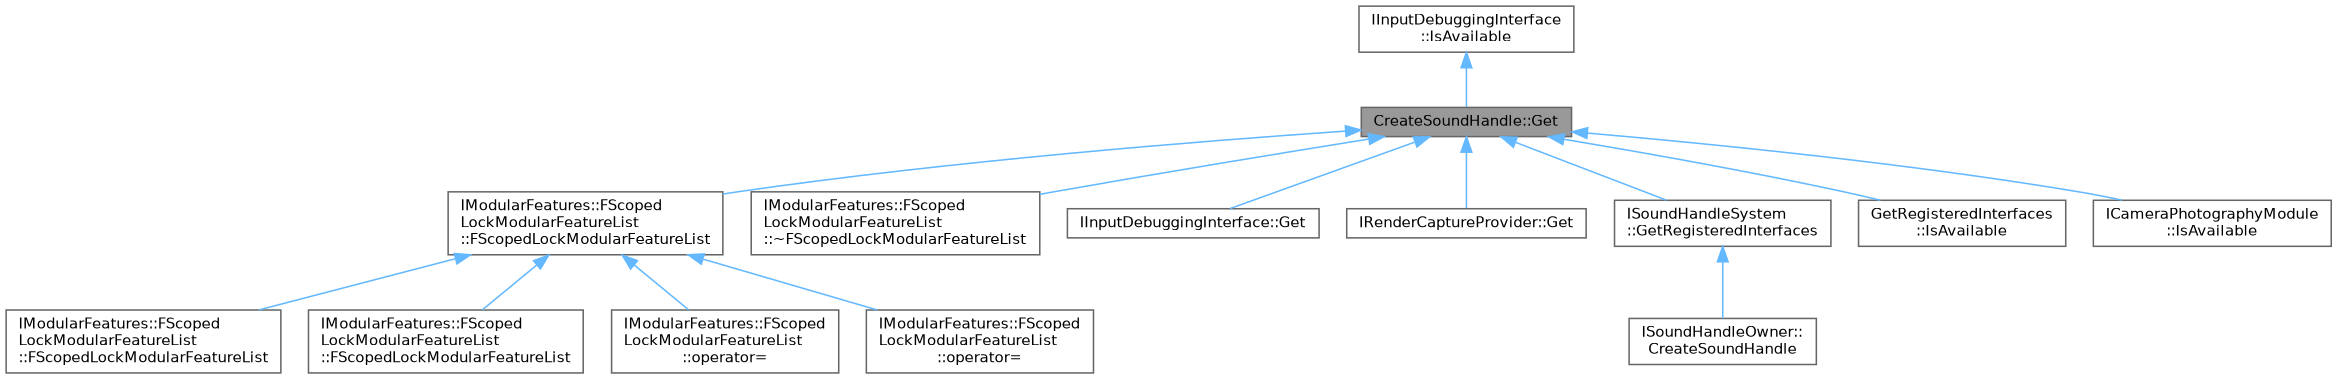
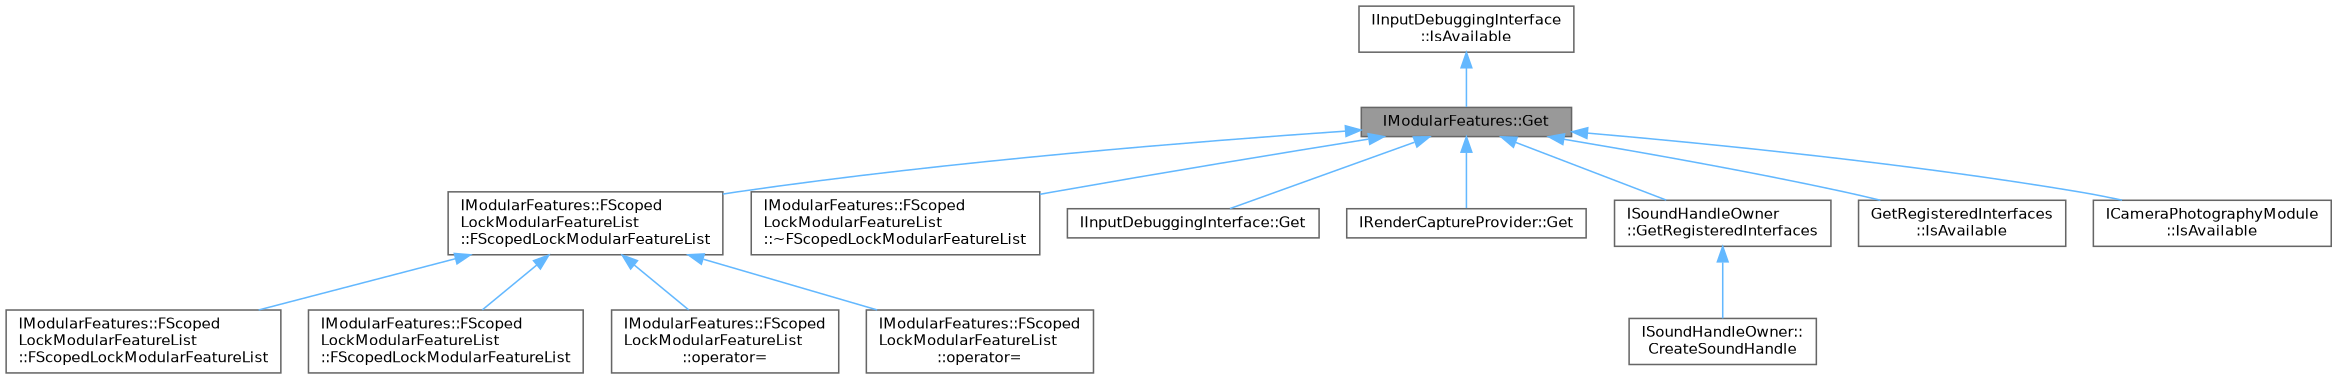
node "CreateSoundHandle::Get": label "CreateSoundHandle::Get" -> "IModularFeatures::Get"
node "ISoundHandleSystem ::GetRegisteredInterfaces": label "ISoundHandleSystem ::GetRegisteredInterfaces" -> "ISoundHandleOwner ::GetRegisteredInterfaces"
